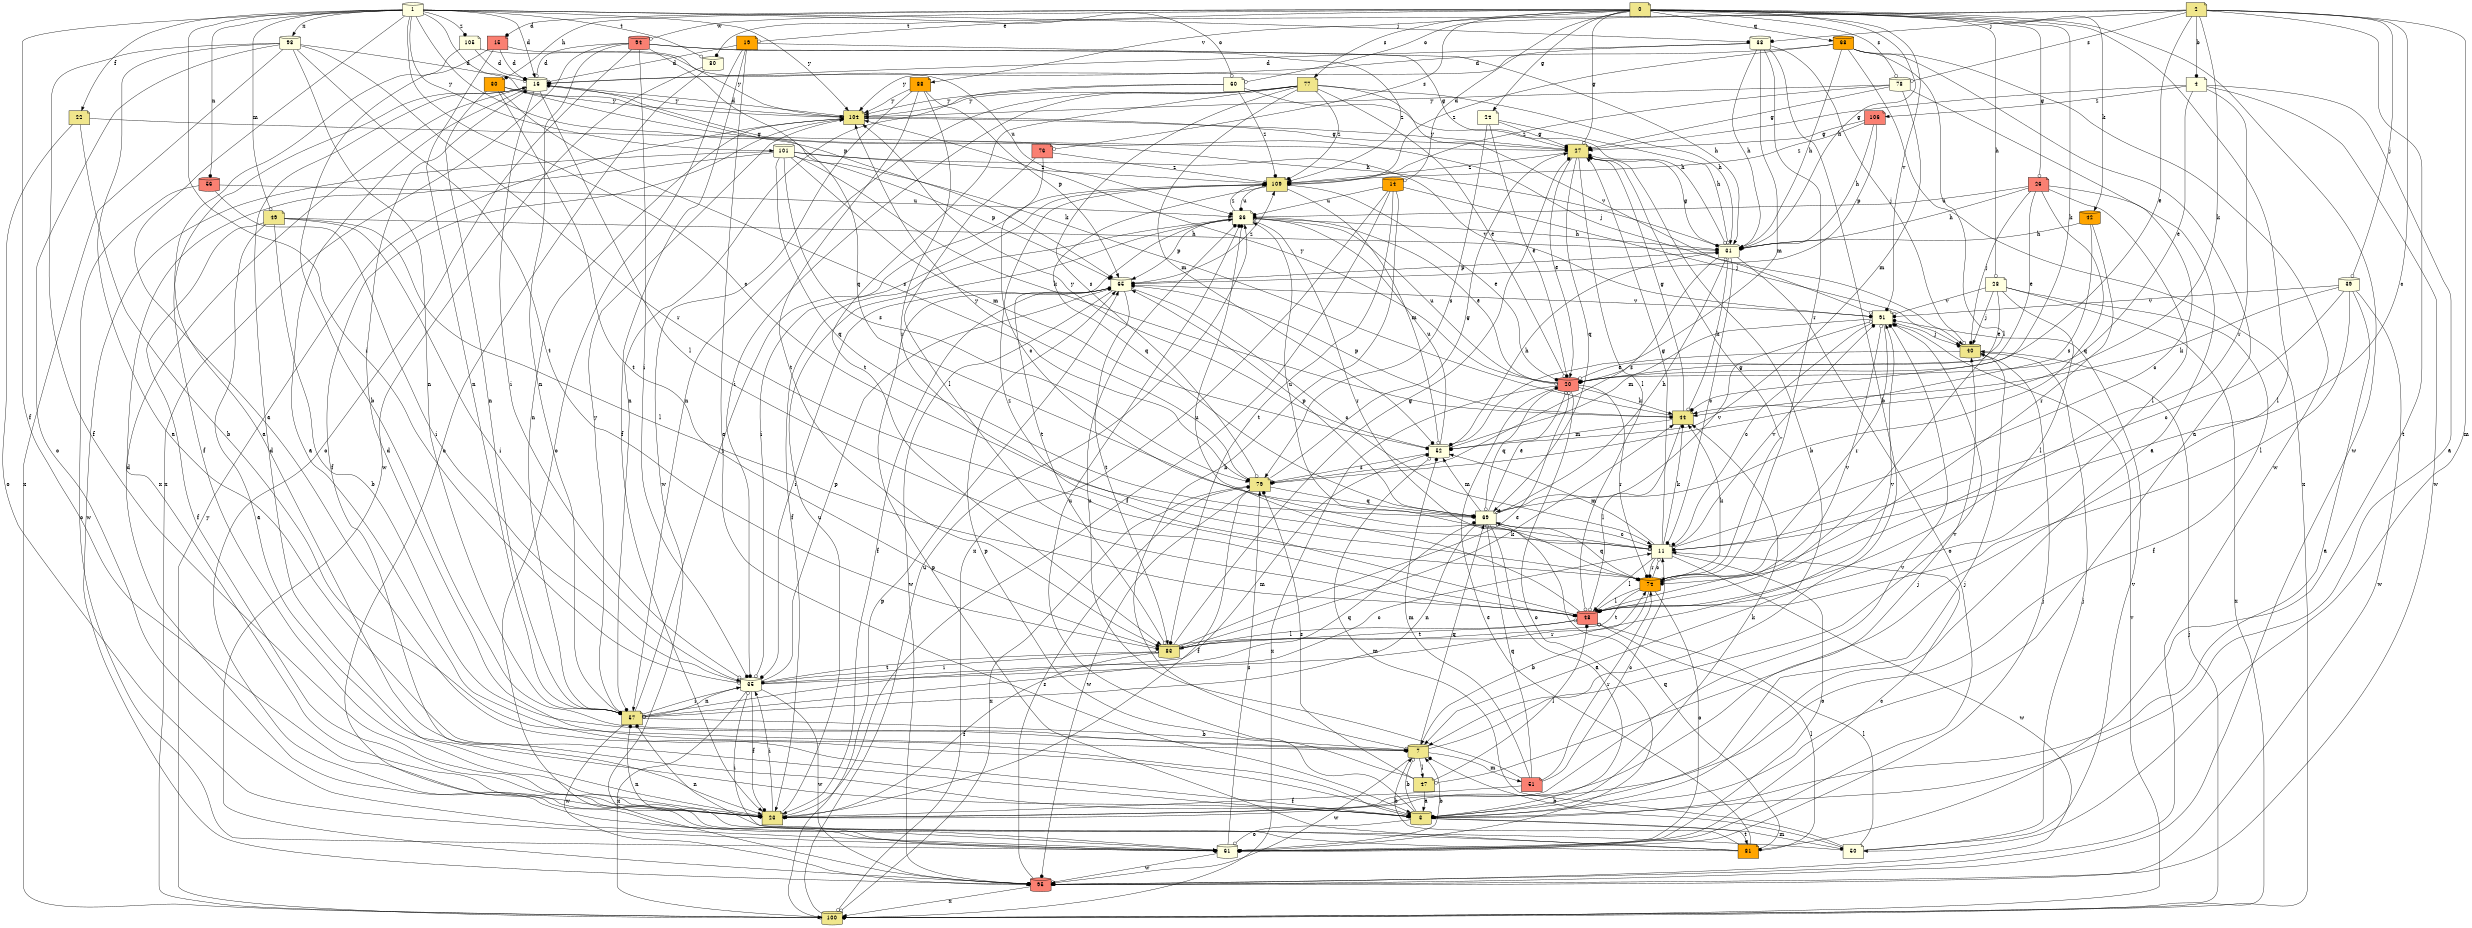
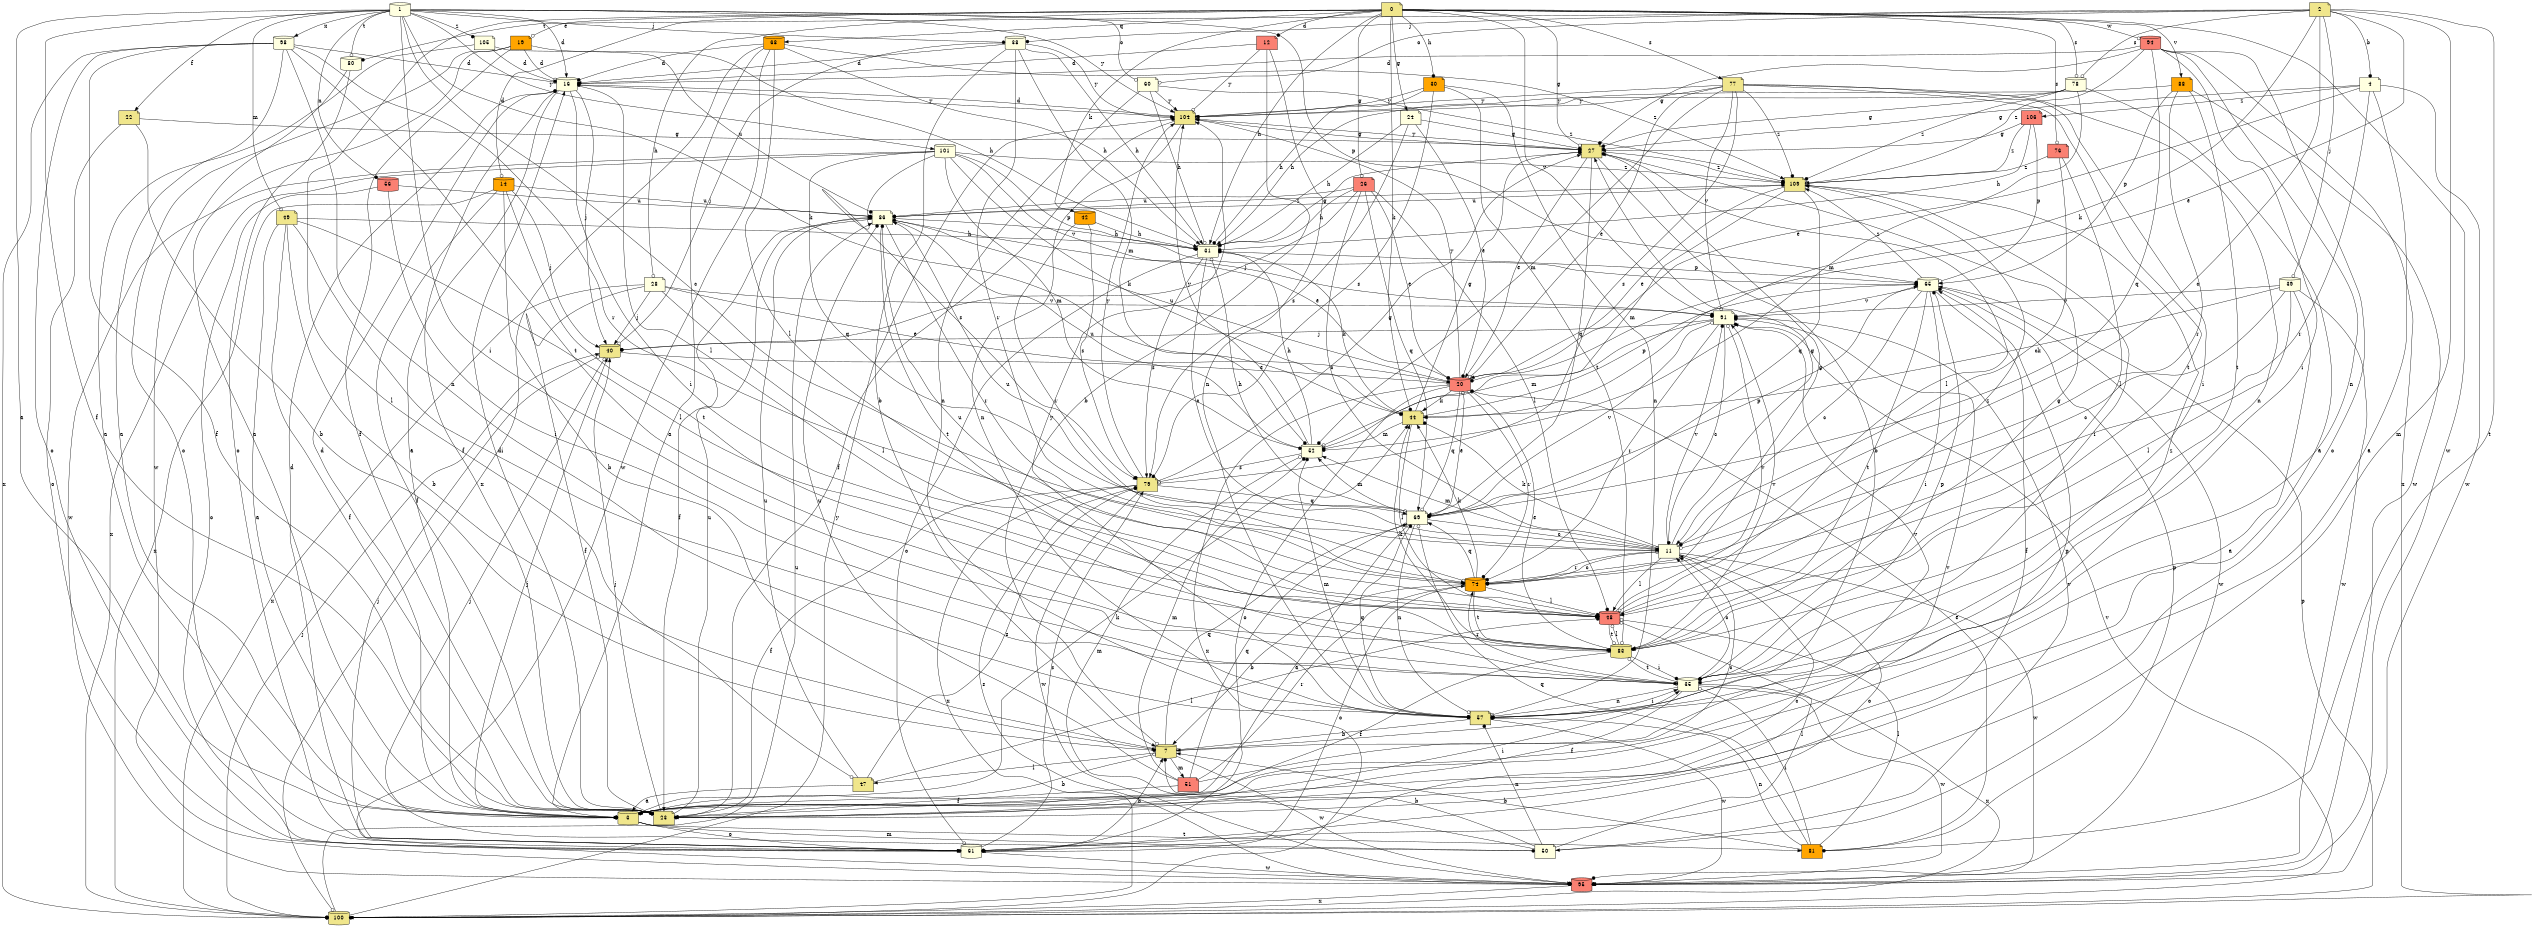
node "15": label "15" -> "12"
edge "86" -> "65": removed, label "p"
edge "20" -> "86": arrowhead odot -> dot
edge "101" -> "23": now "101" -> "100"
